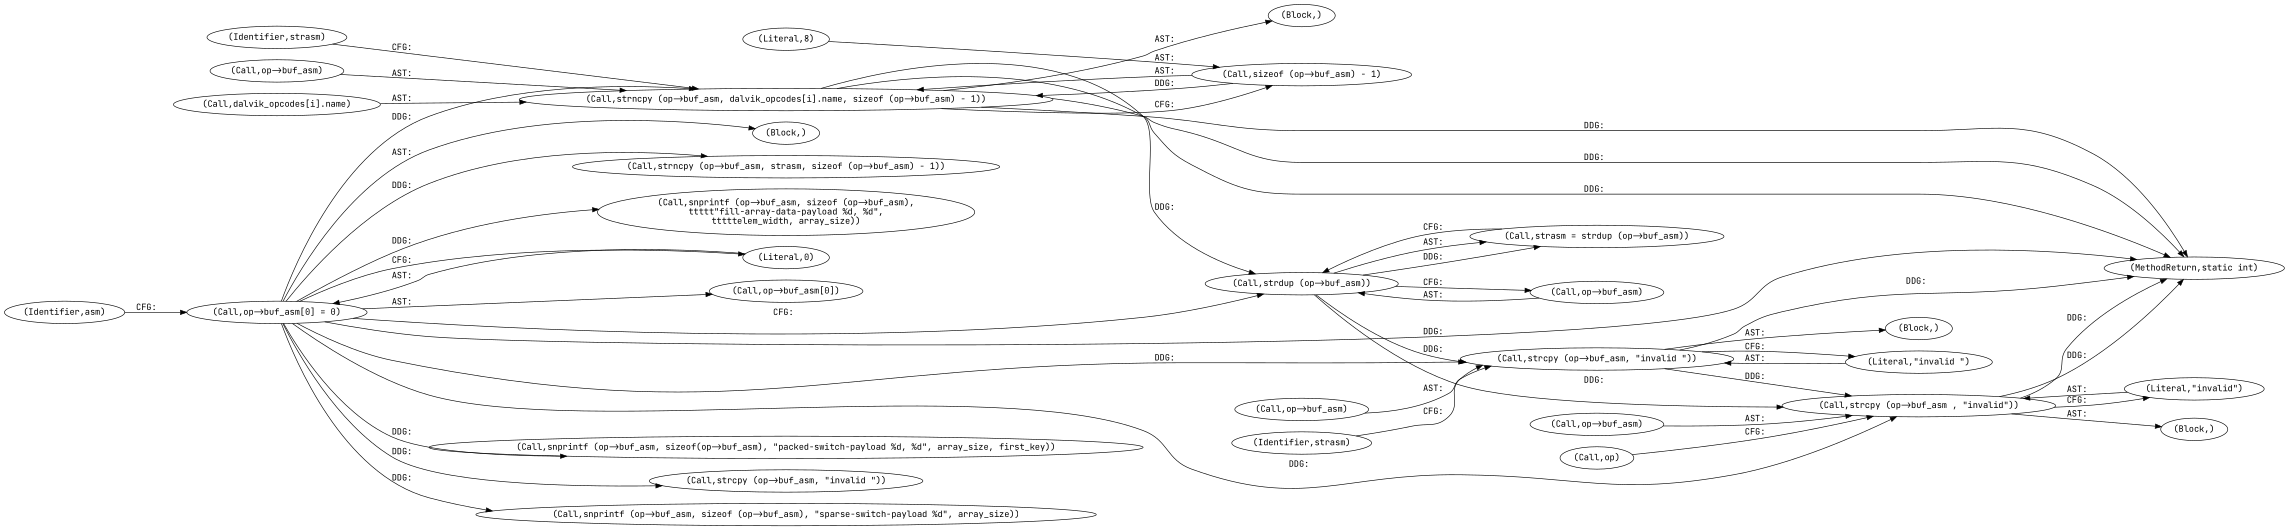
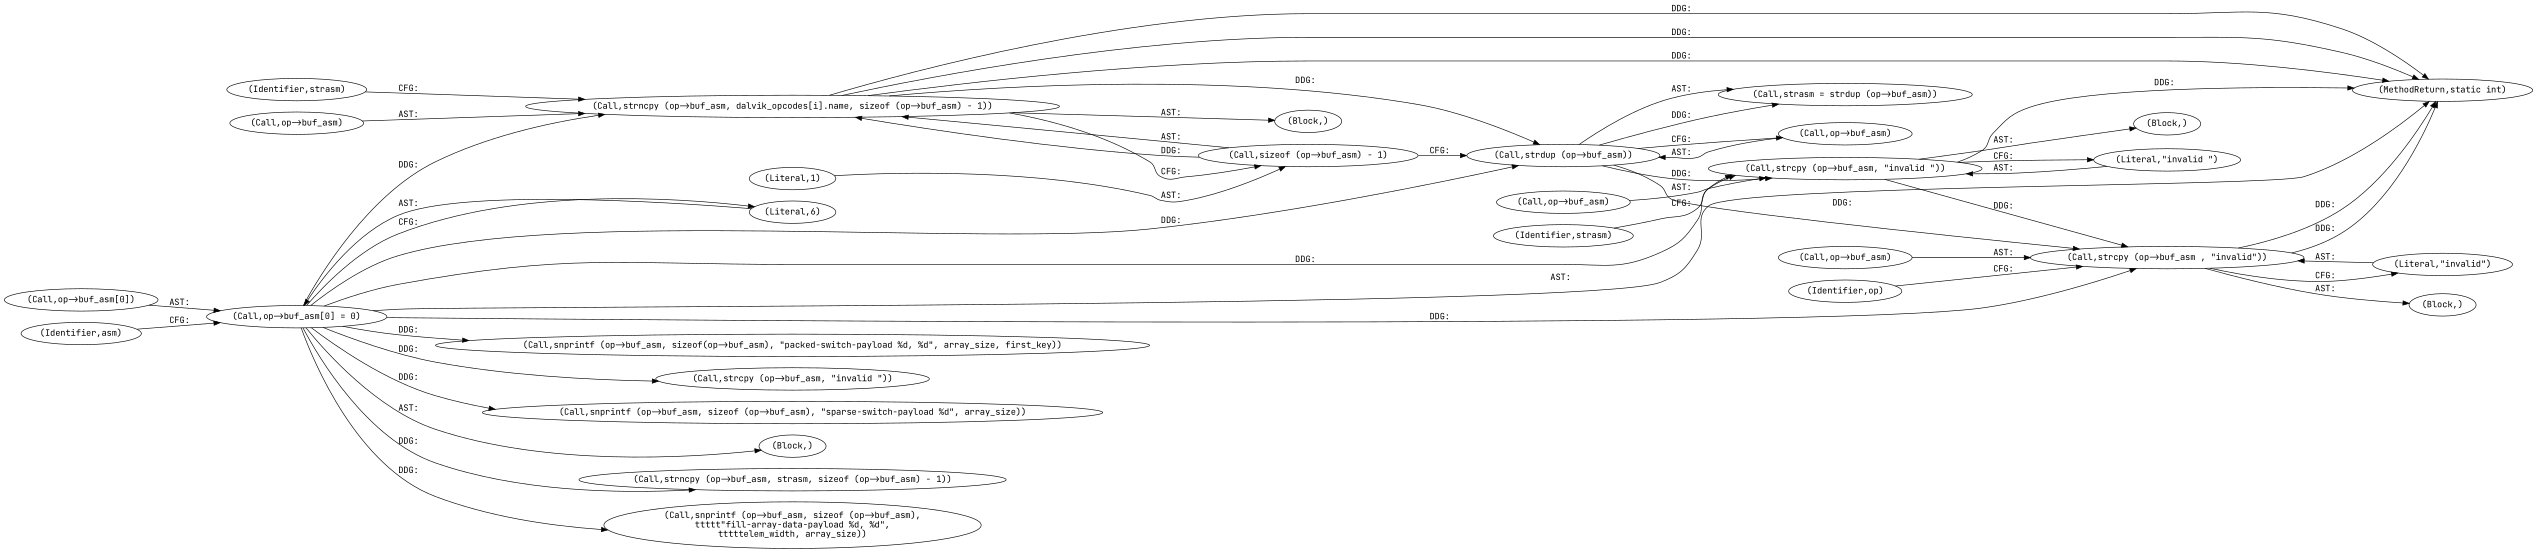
node "(Literal,8)": label "(Literal,8)" -> "(Literal,1)"
node "(Call,dalvik_opcodes[i].name)": removed
edge "(Call,strasm = strdup (op->buf_asm))" -> "(Call,strdup (op->buf_asm))": now "(Call,sizeof (op->buf_asm) - 1)" -> "(Call,strdup (op->buf_asm))"
node "(Literal,0)": label "(Literal,0)" -> "(Literal,6)"
edge "(Call,op->buf_asm[0] = 0)" -> "(Call,op->buf_asm[0])": reversed
edge "(Call,op->buf_asm[0] = 0)" -> "(Call,strdup (op->buf_asm))": label "CFG: " -> "DDG: "
edge "(Call,op->buf_asm[0] = 0)" -> "(MethodReturn,static int)": label "DDG: " -> "AST: "
node "(Call,op)": label "(Call,op)" -> "(Identifier,op)"
